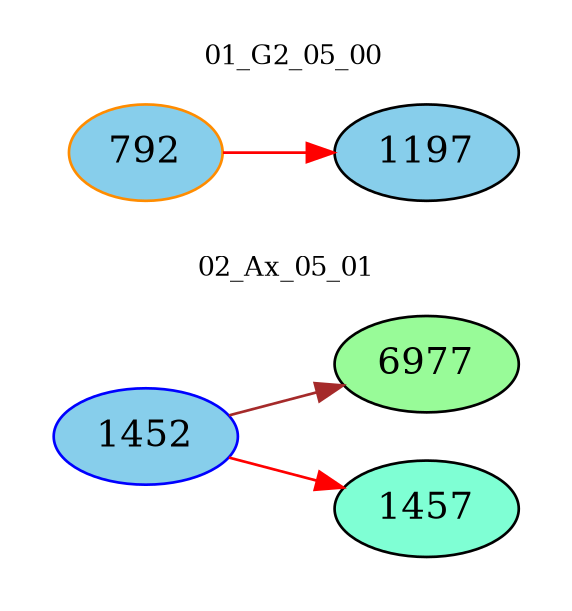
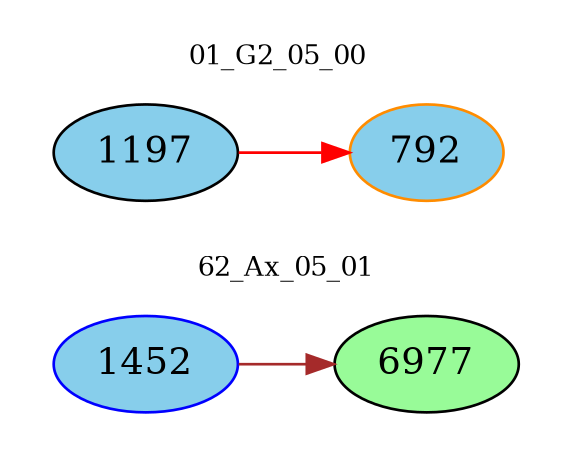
edge "792" -> "1197": reversed
cluster "02_Ax_05_01": label "02_Ax_05_01" -> "62_Ax_05_01"
node "1457": removed
